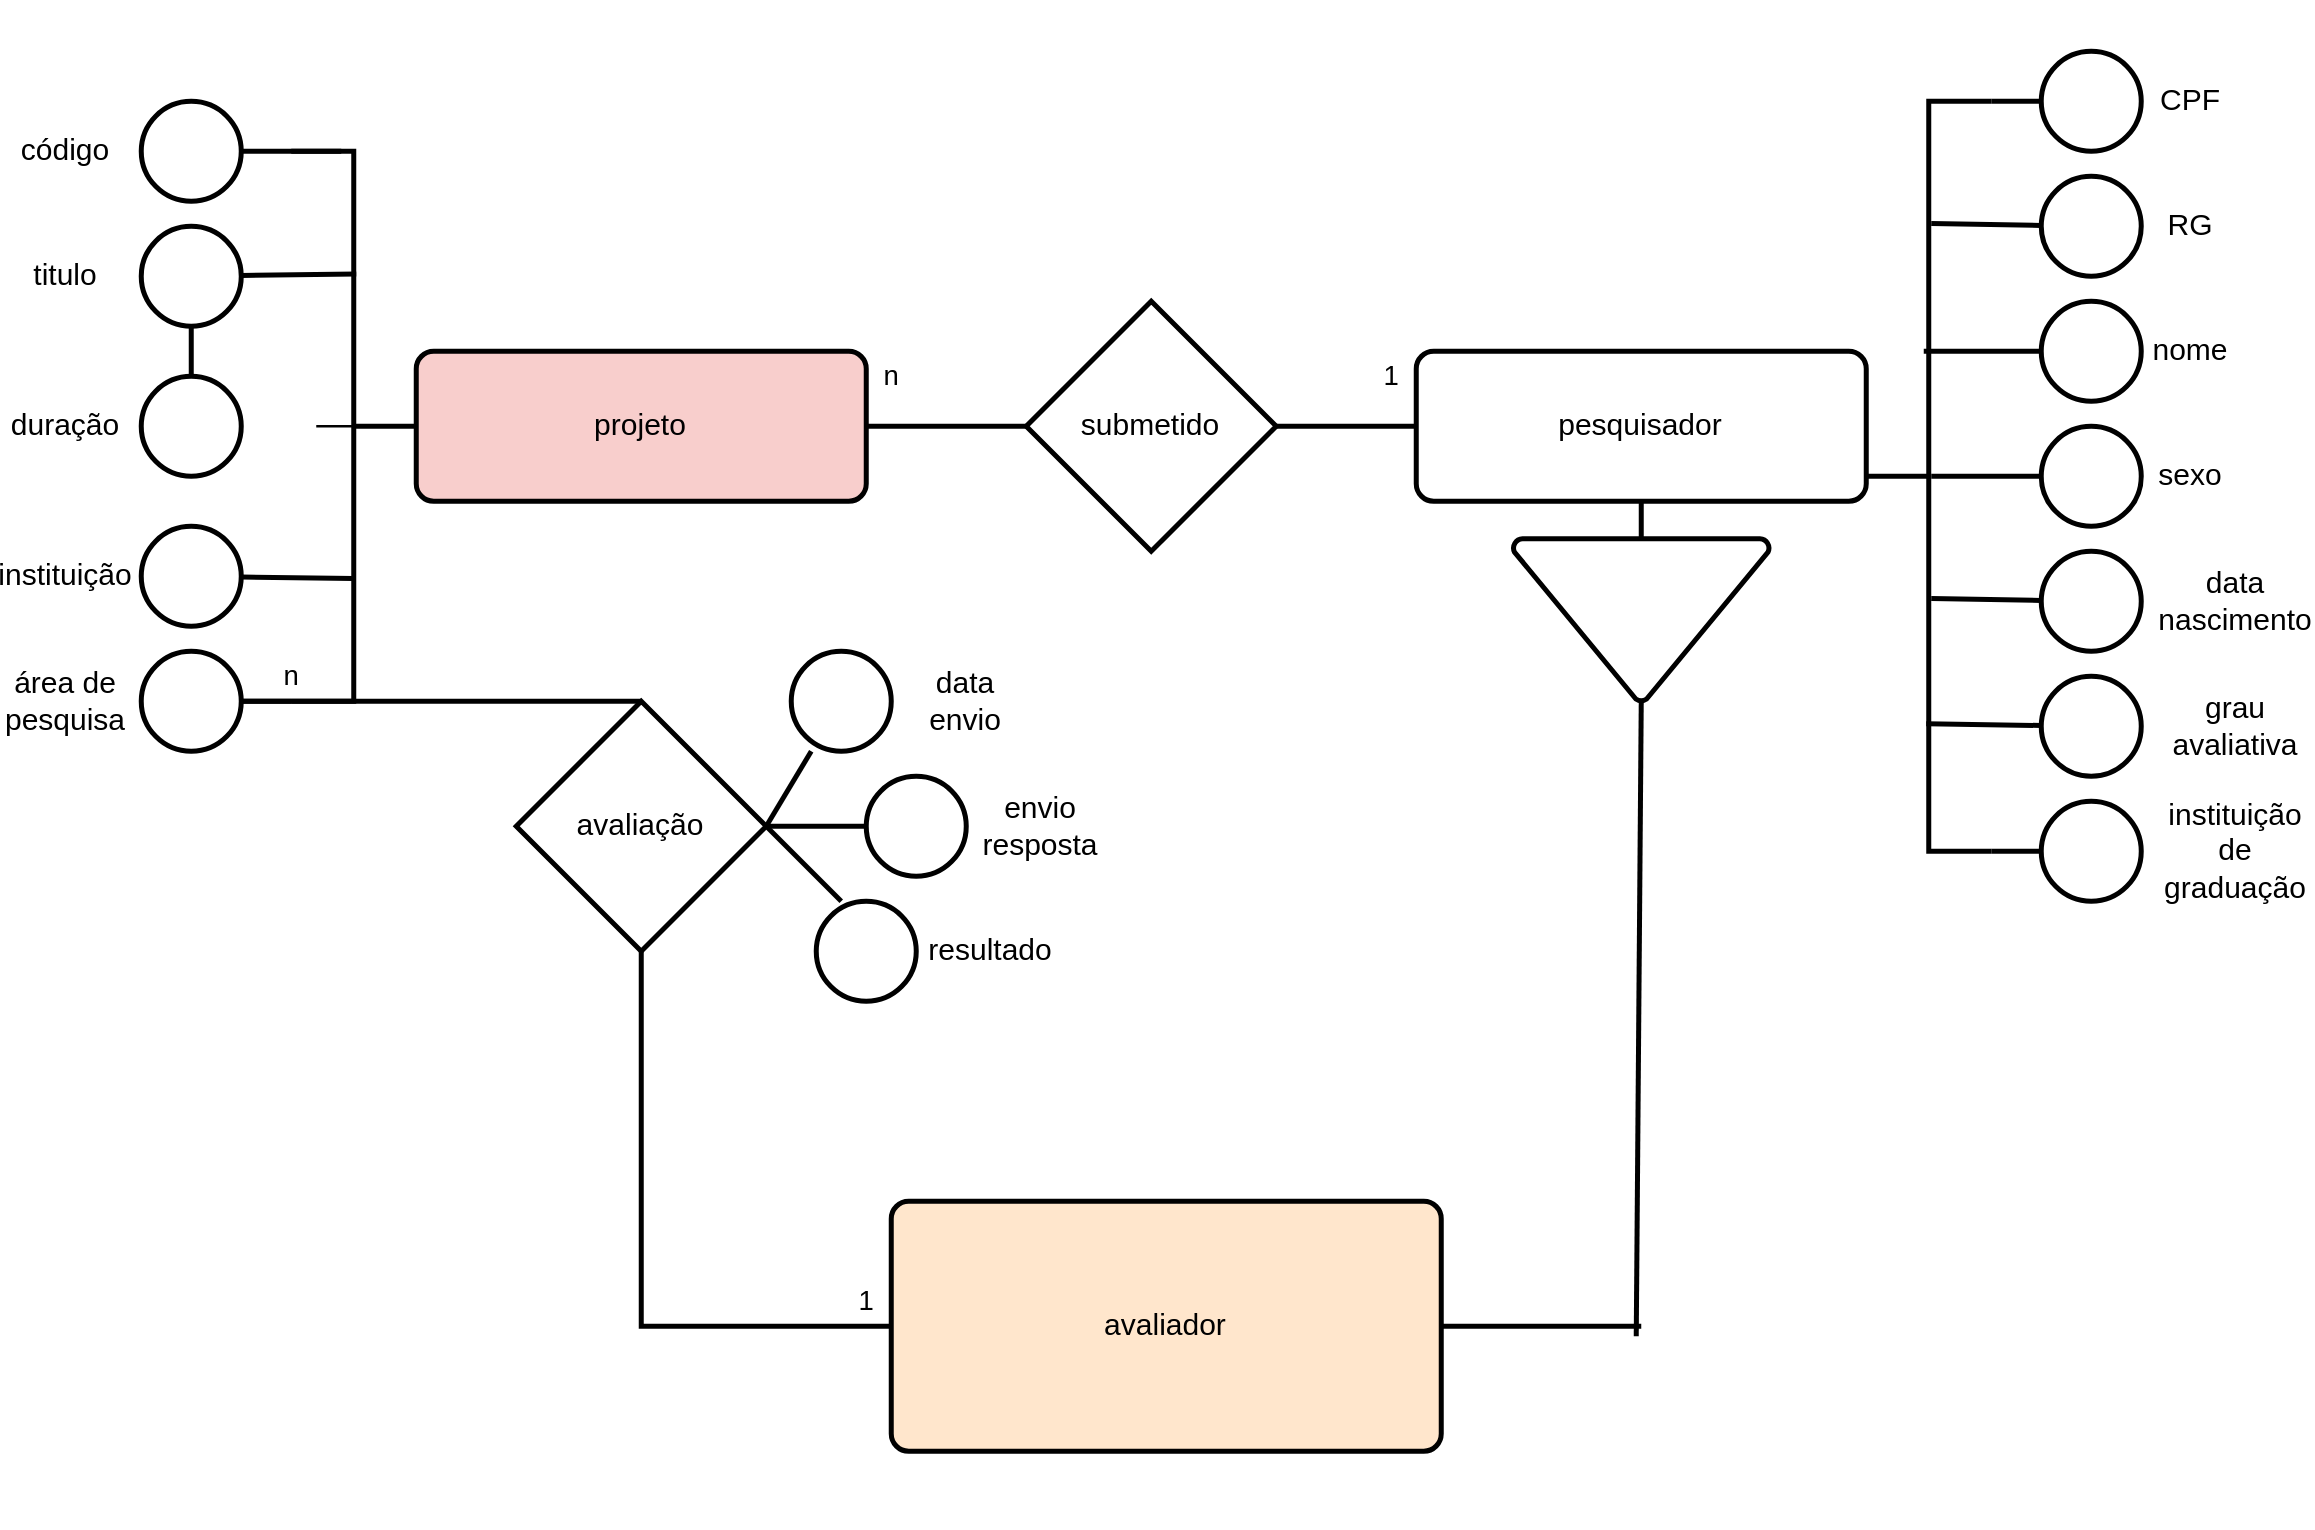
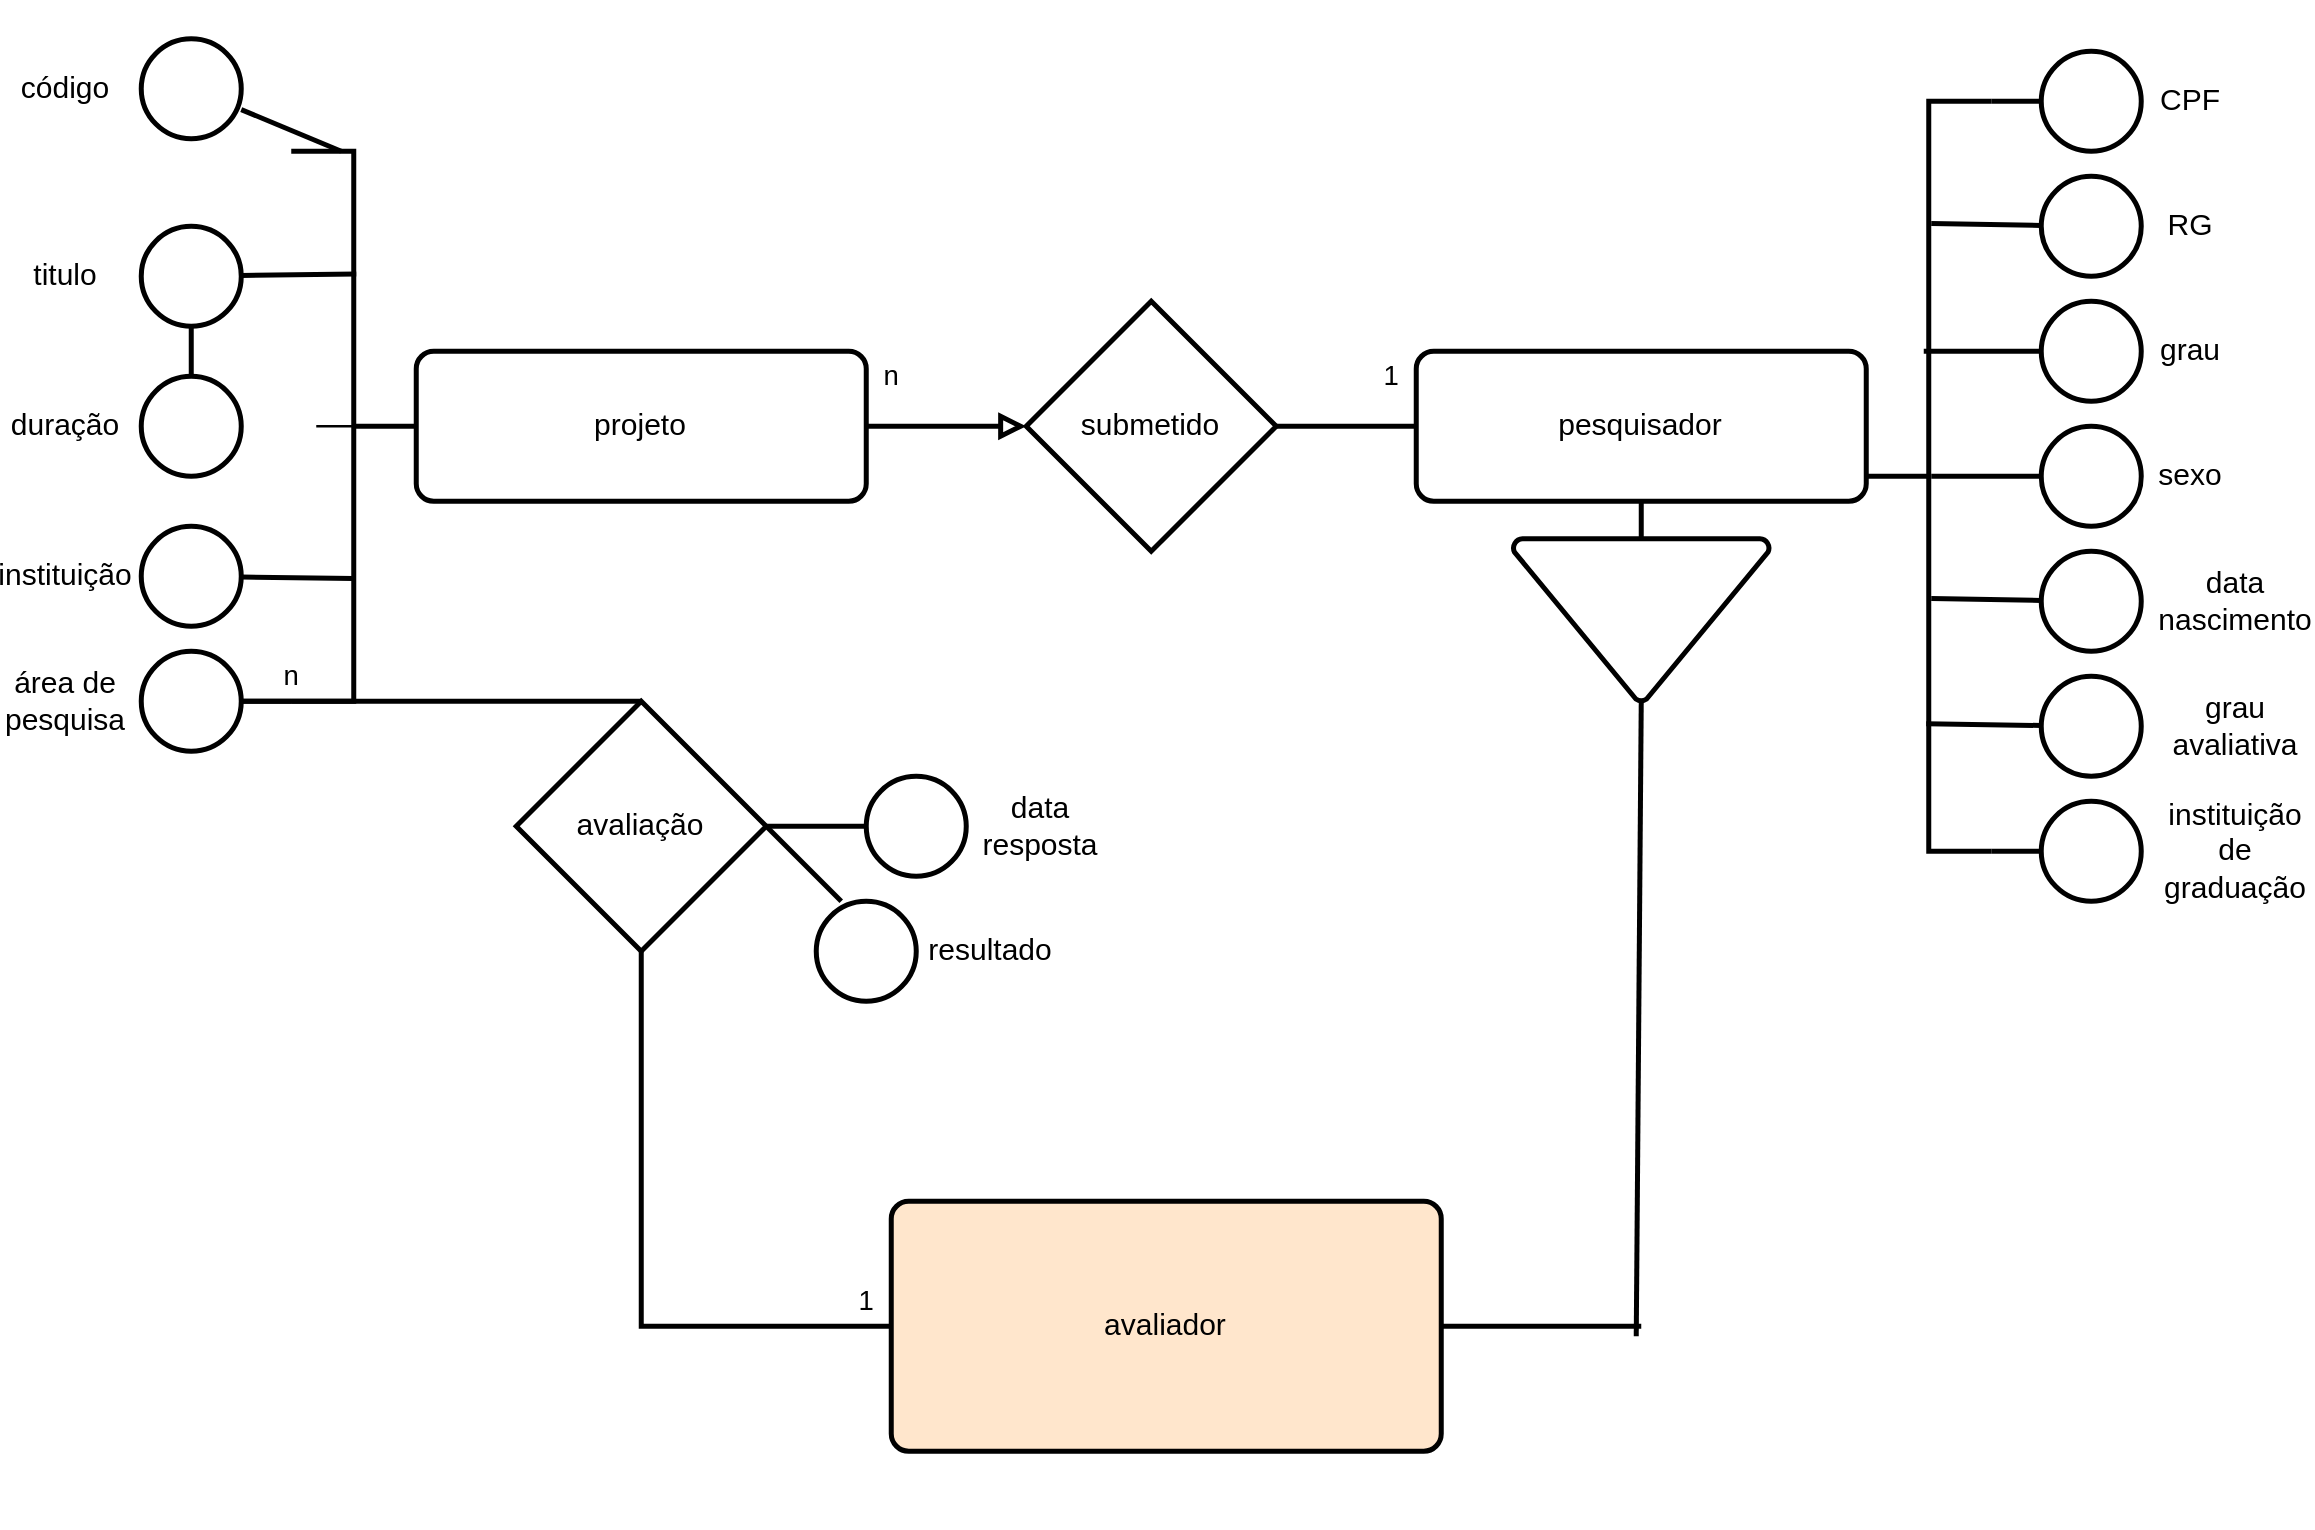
node "código": moved (191, 151) -> (191, 89)
node "nome": label "nome" -> "grau"
node "projeto": fillcolor #f8cecc -> #ffffff
edge "projeto" -- "submetido": arrowhead none -> block
node "data envio": removed
edge "data envio" -- "avaliação": removed
node "envio resposta": label "envio resposta" -> "data resposta"
